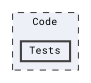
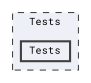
cluster "Code": label "Code" -> "Tests"
